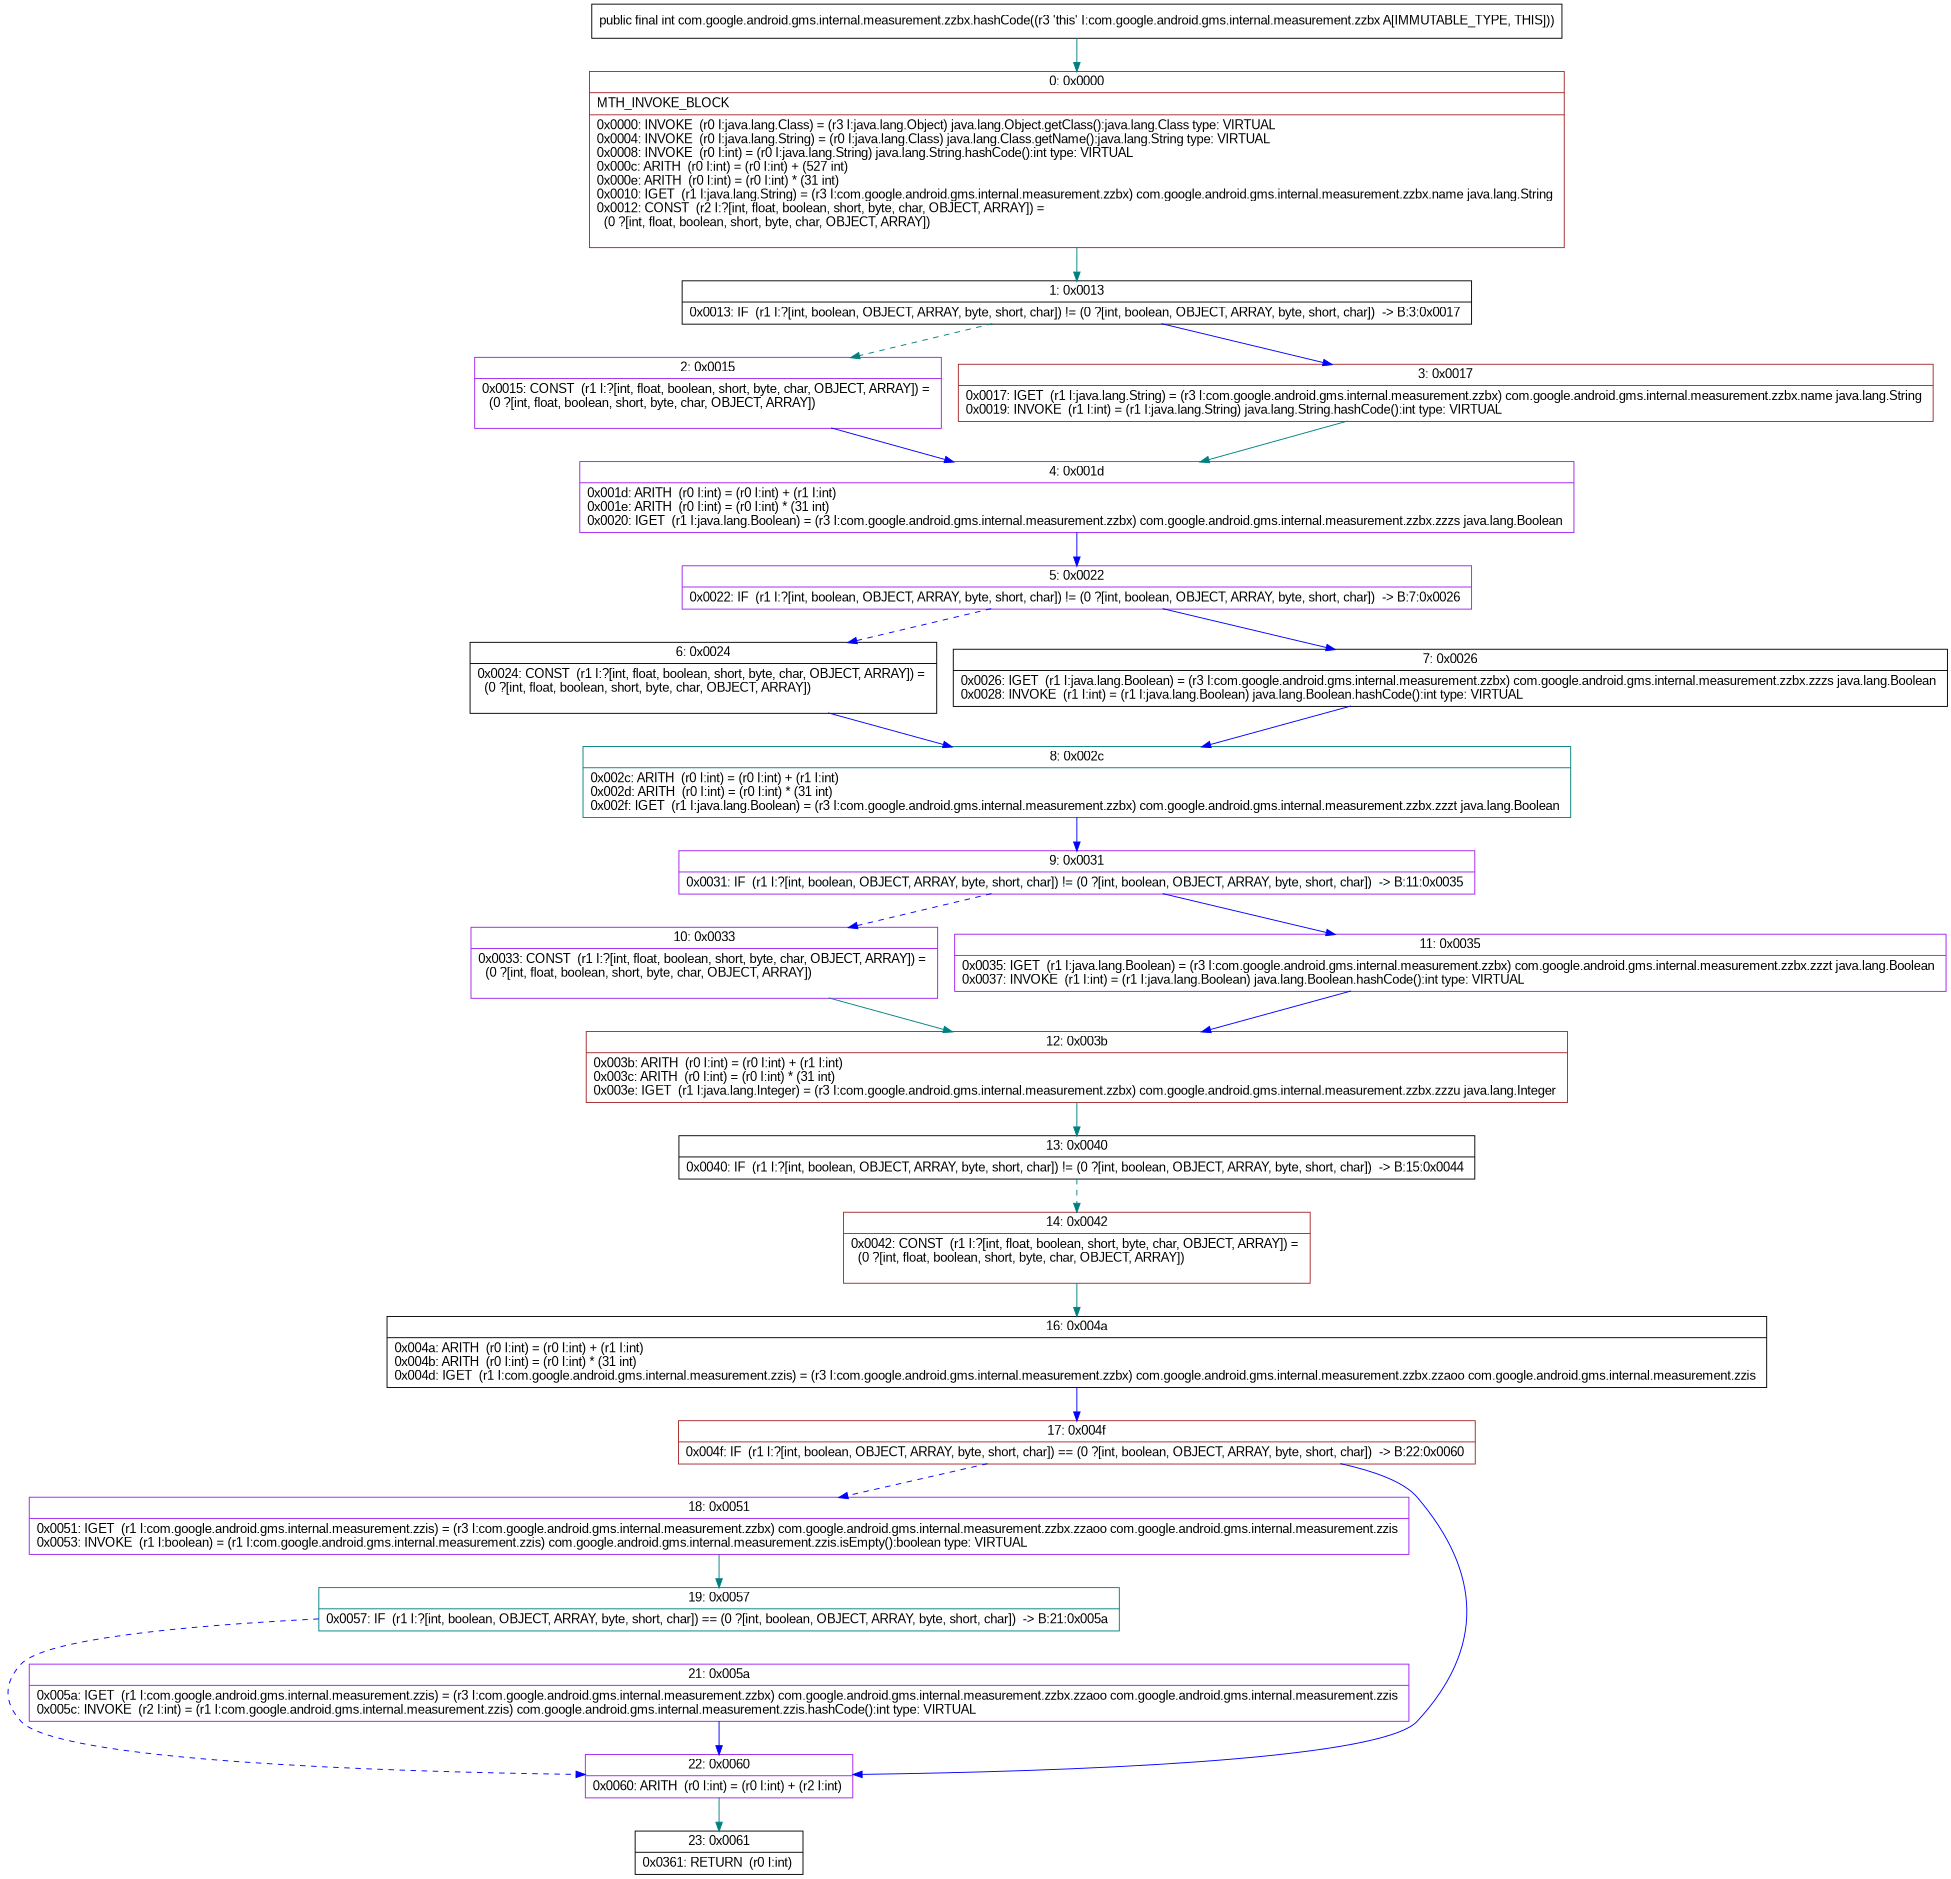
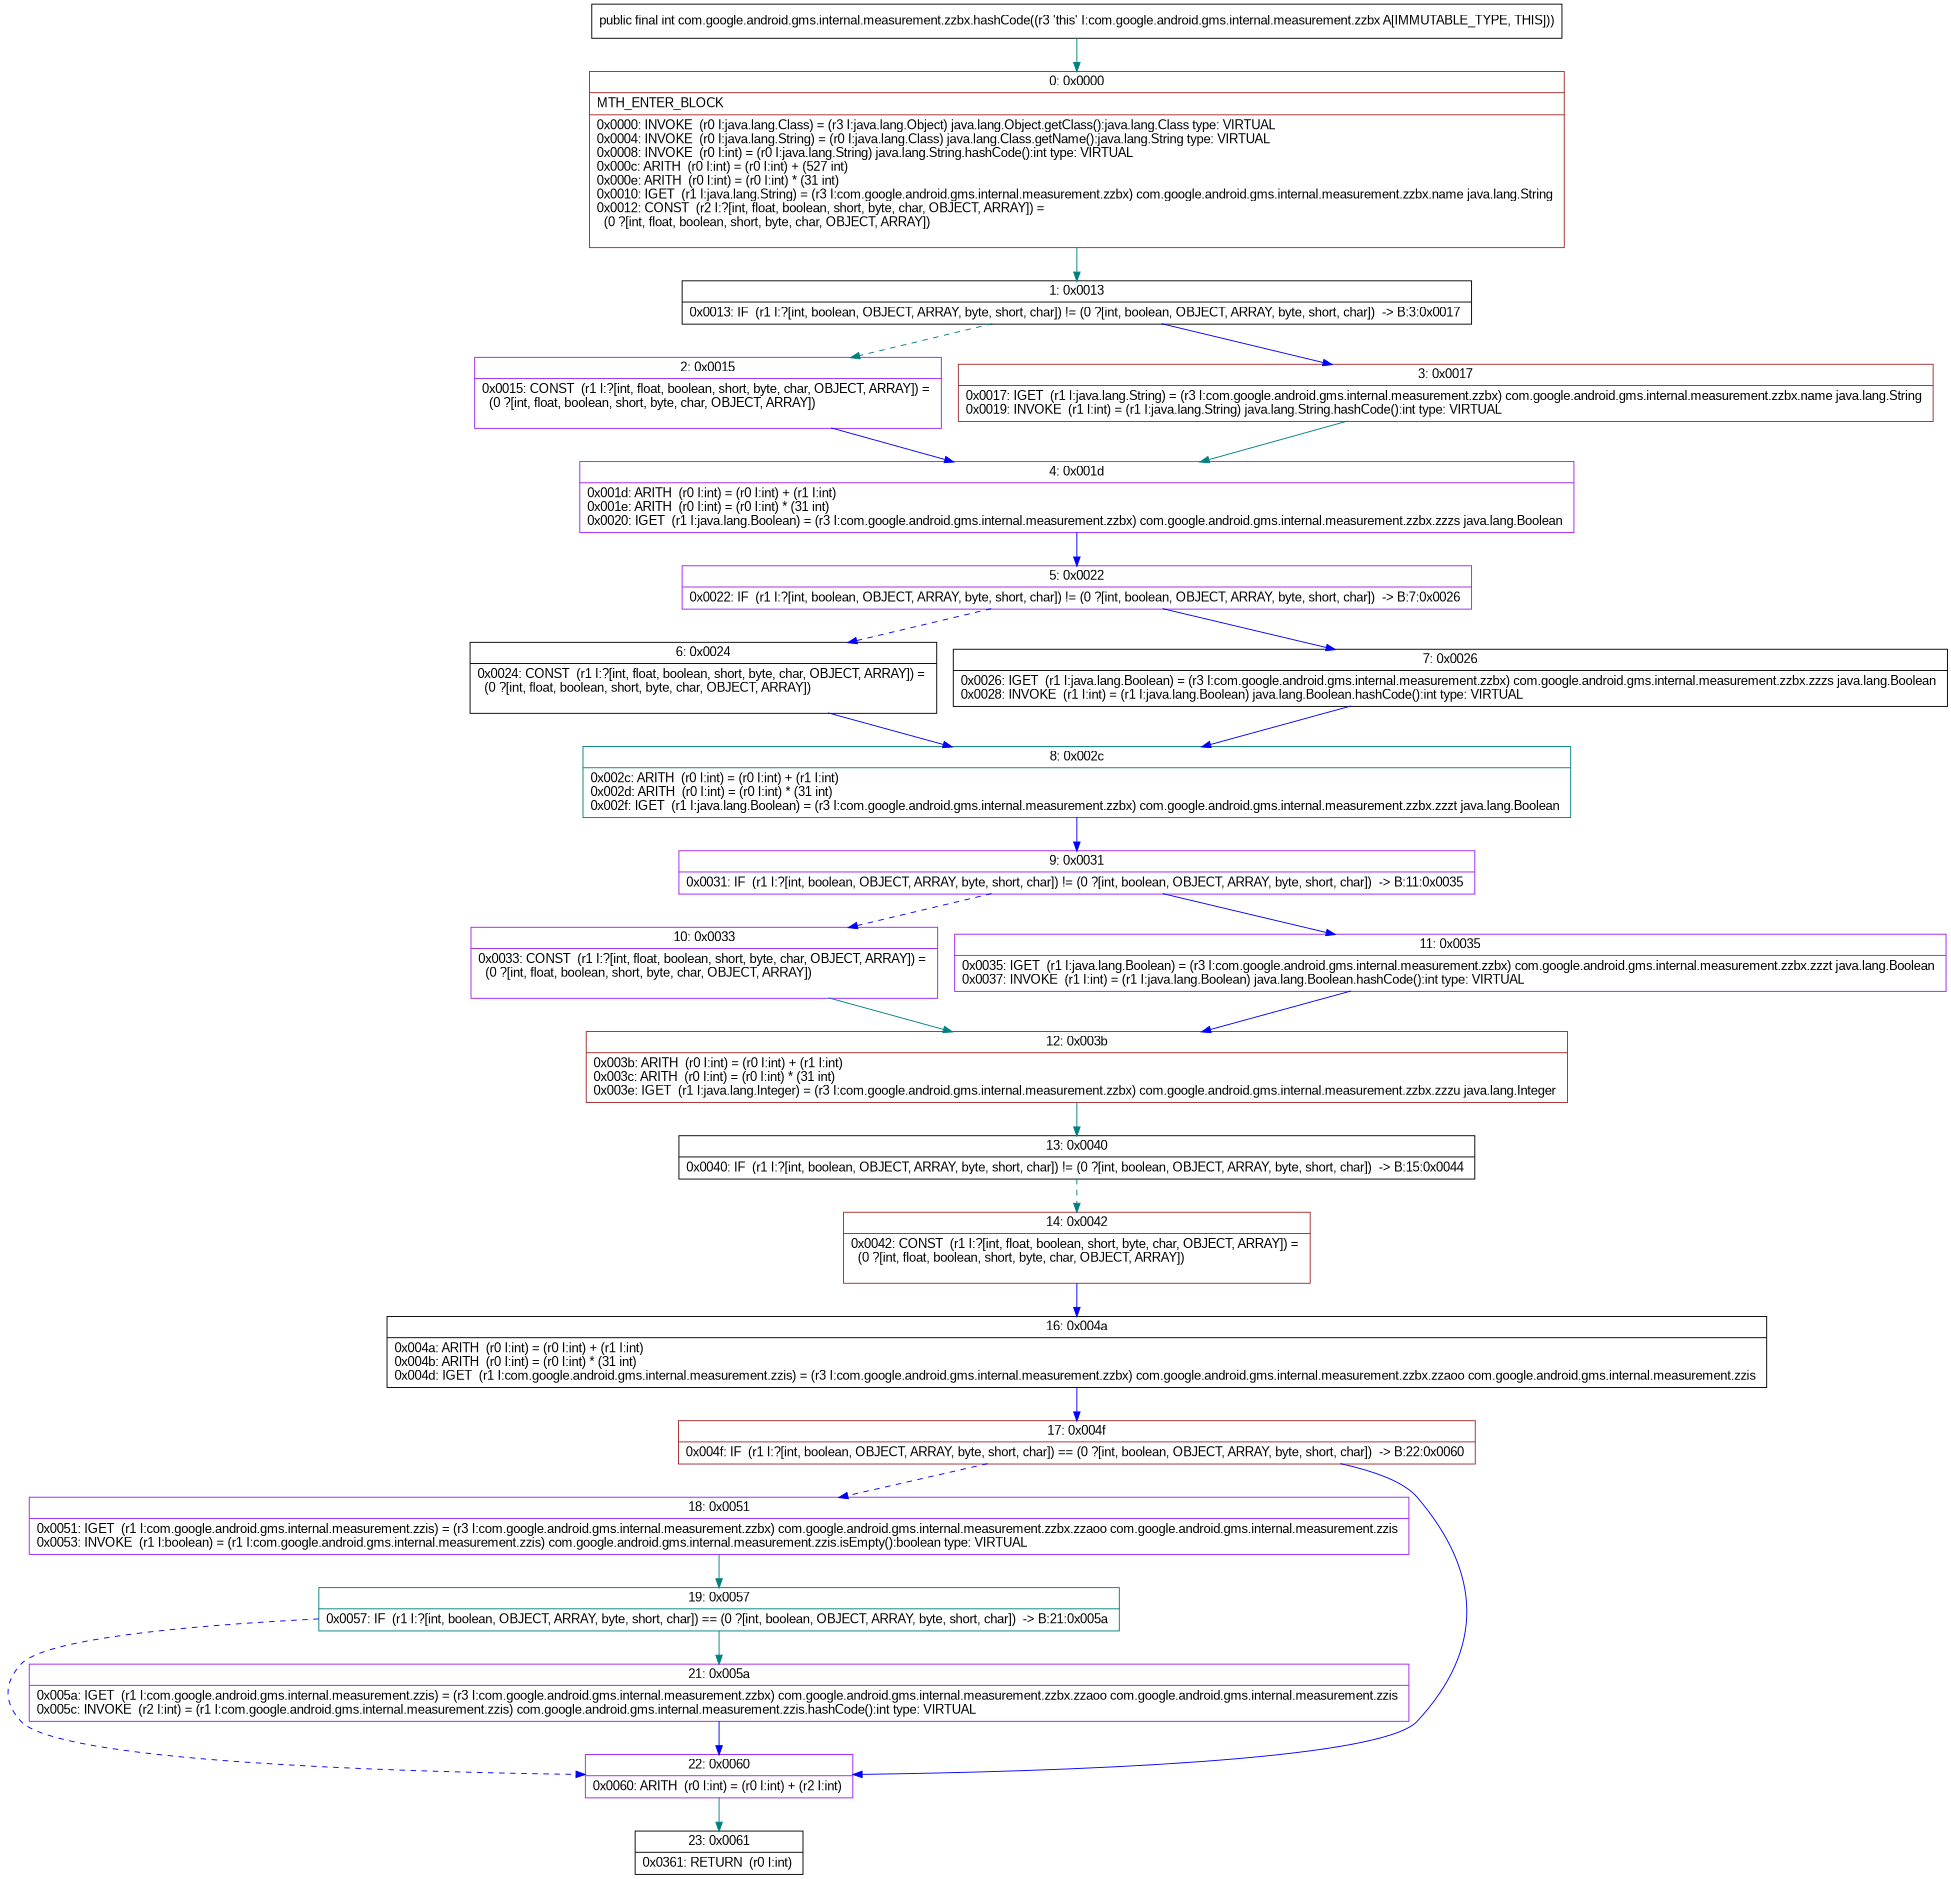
node "0: 0x0000": text "MTH_INVOKE_BLOCK" -> "MTH_ENTER_BLOCK"
edge "14: 0x0042" -> "16: 0x004a": color teal -> blue
edge "19: 0x0057" -> "21: 0x005a": added
